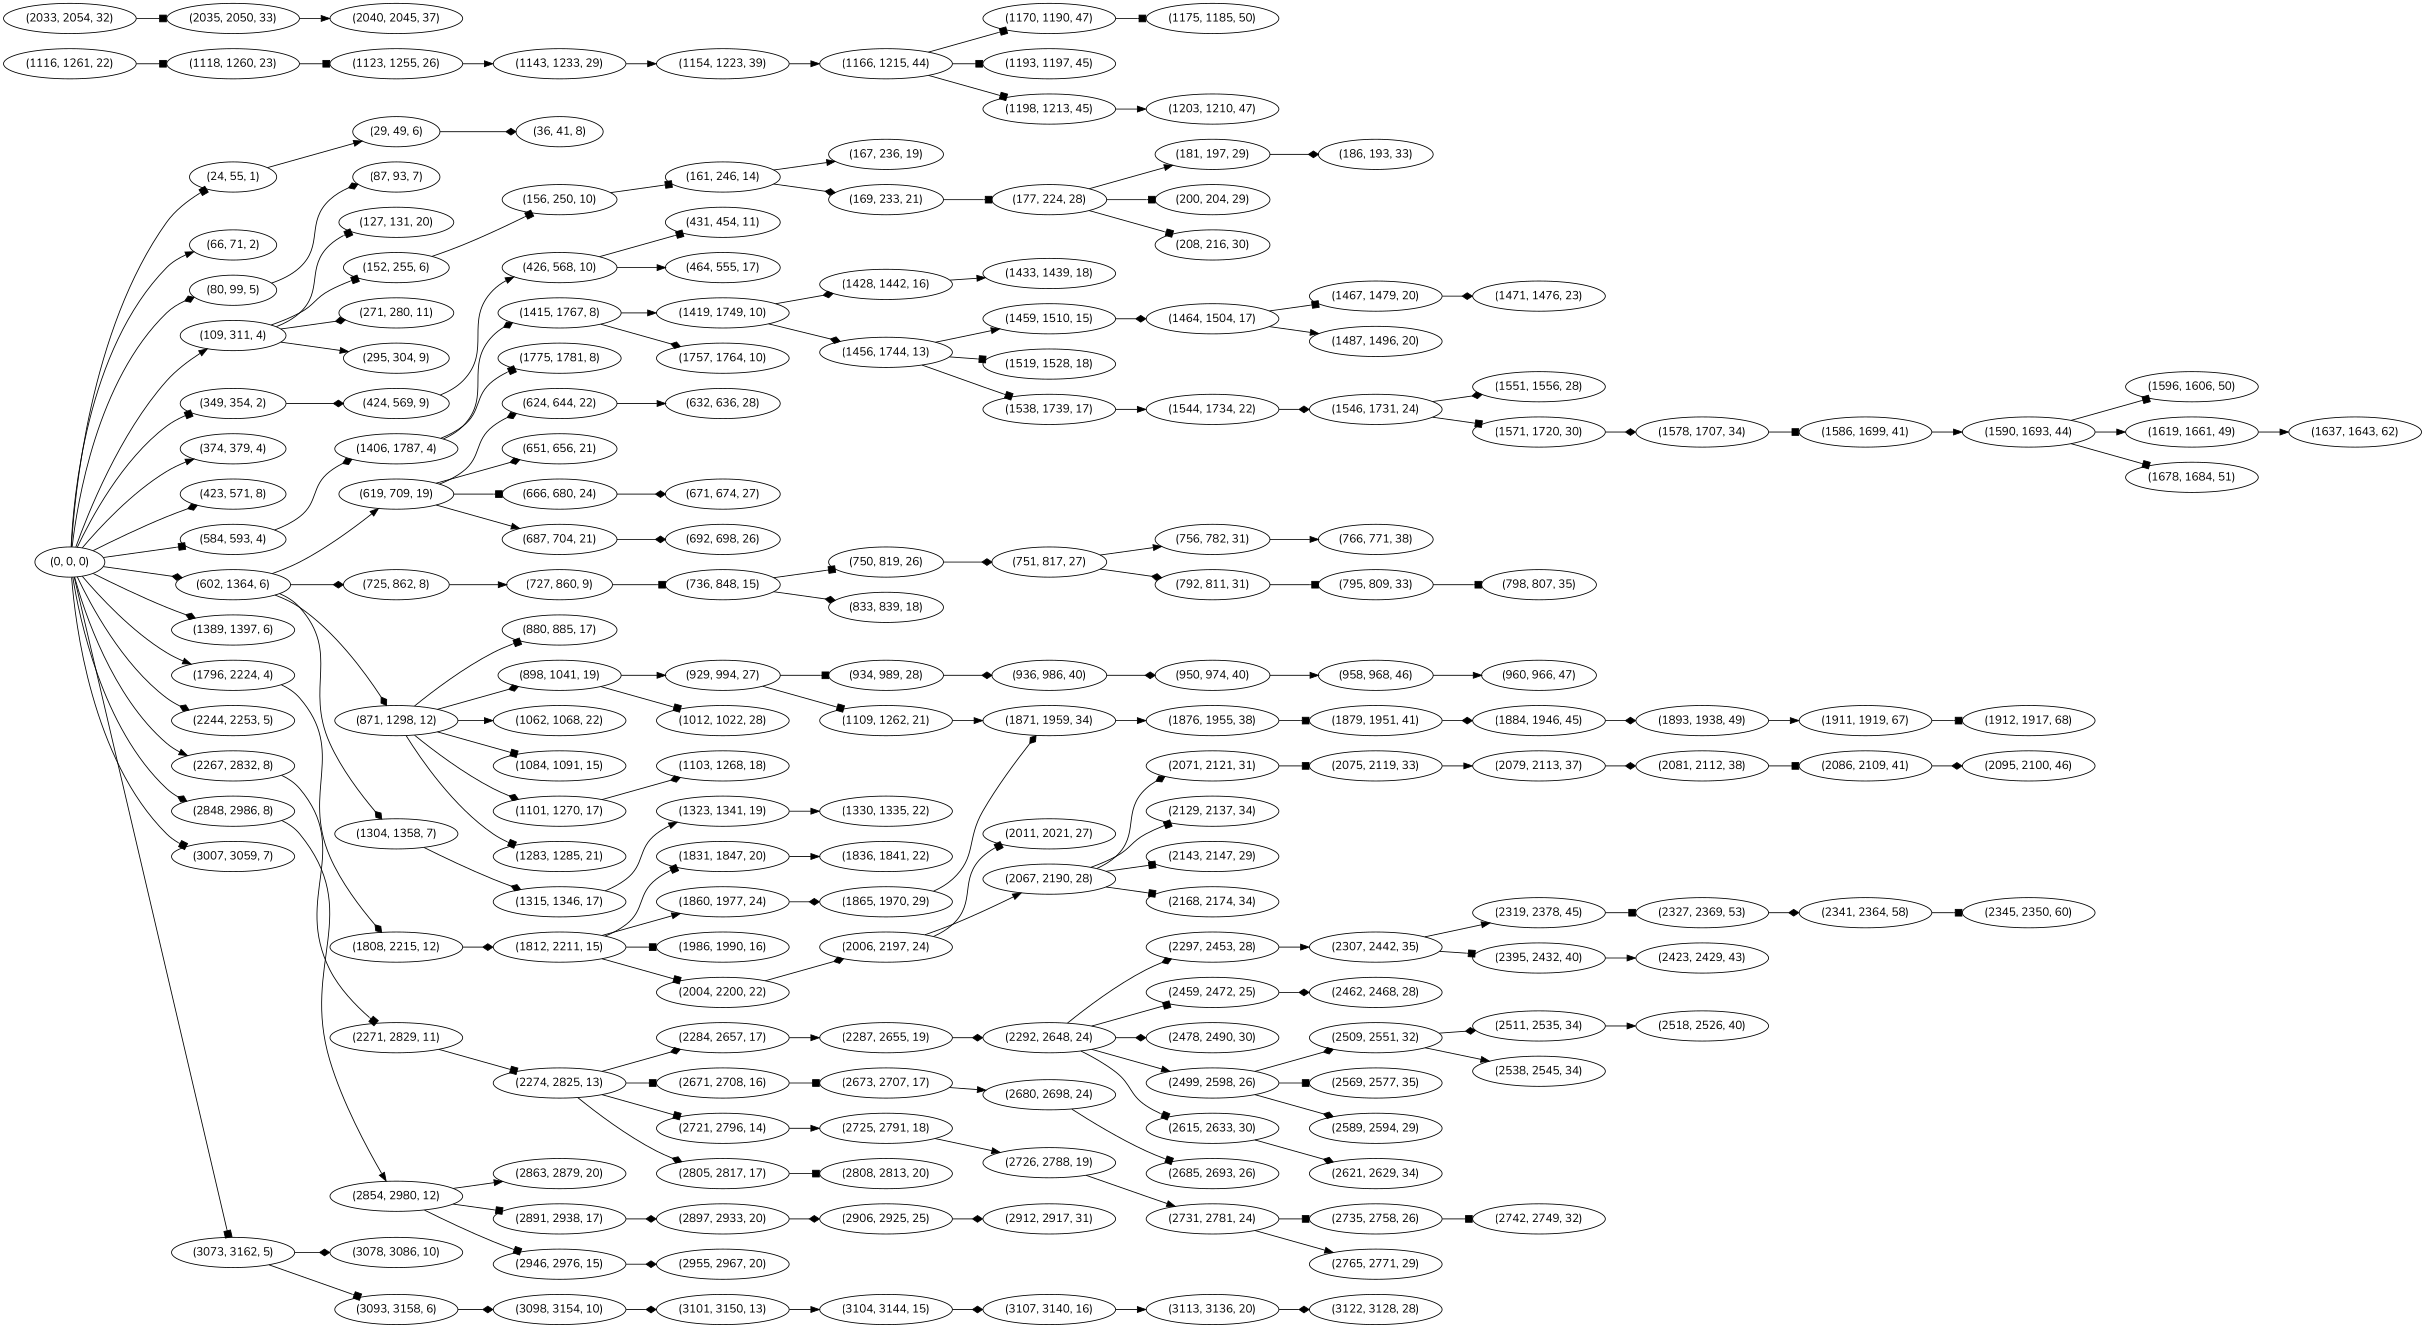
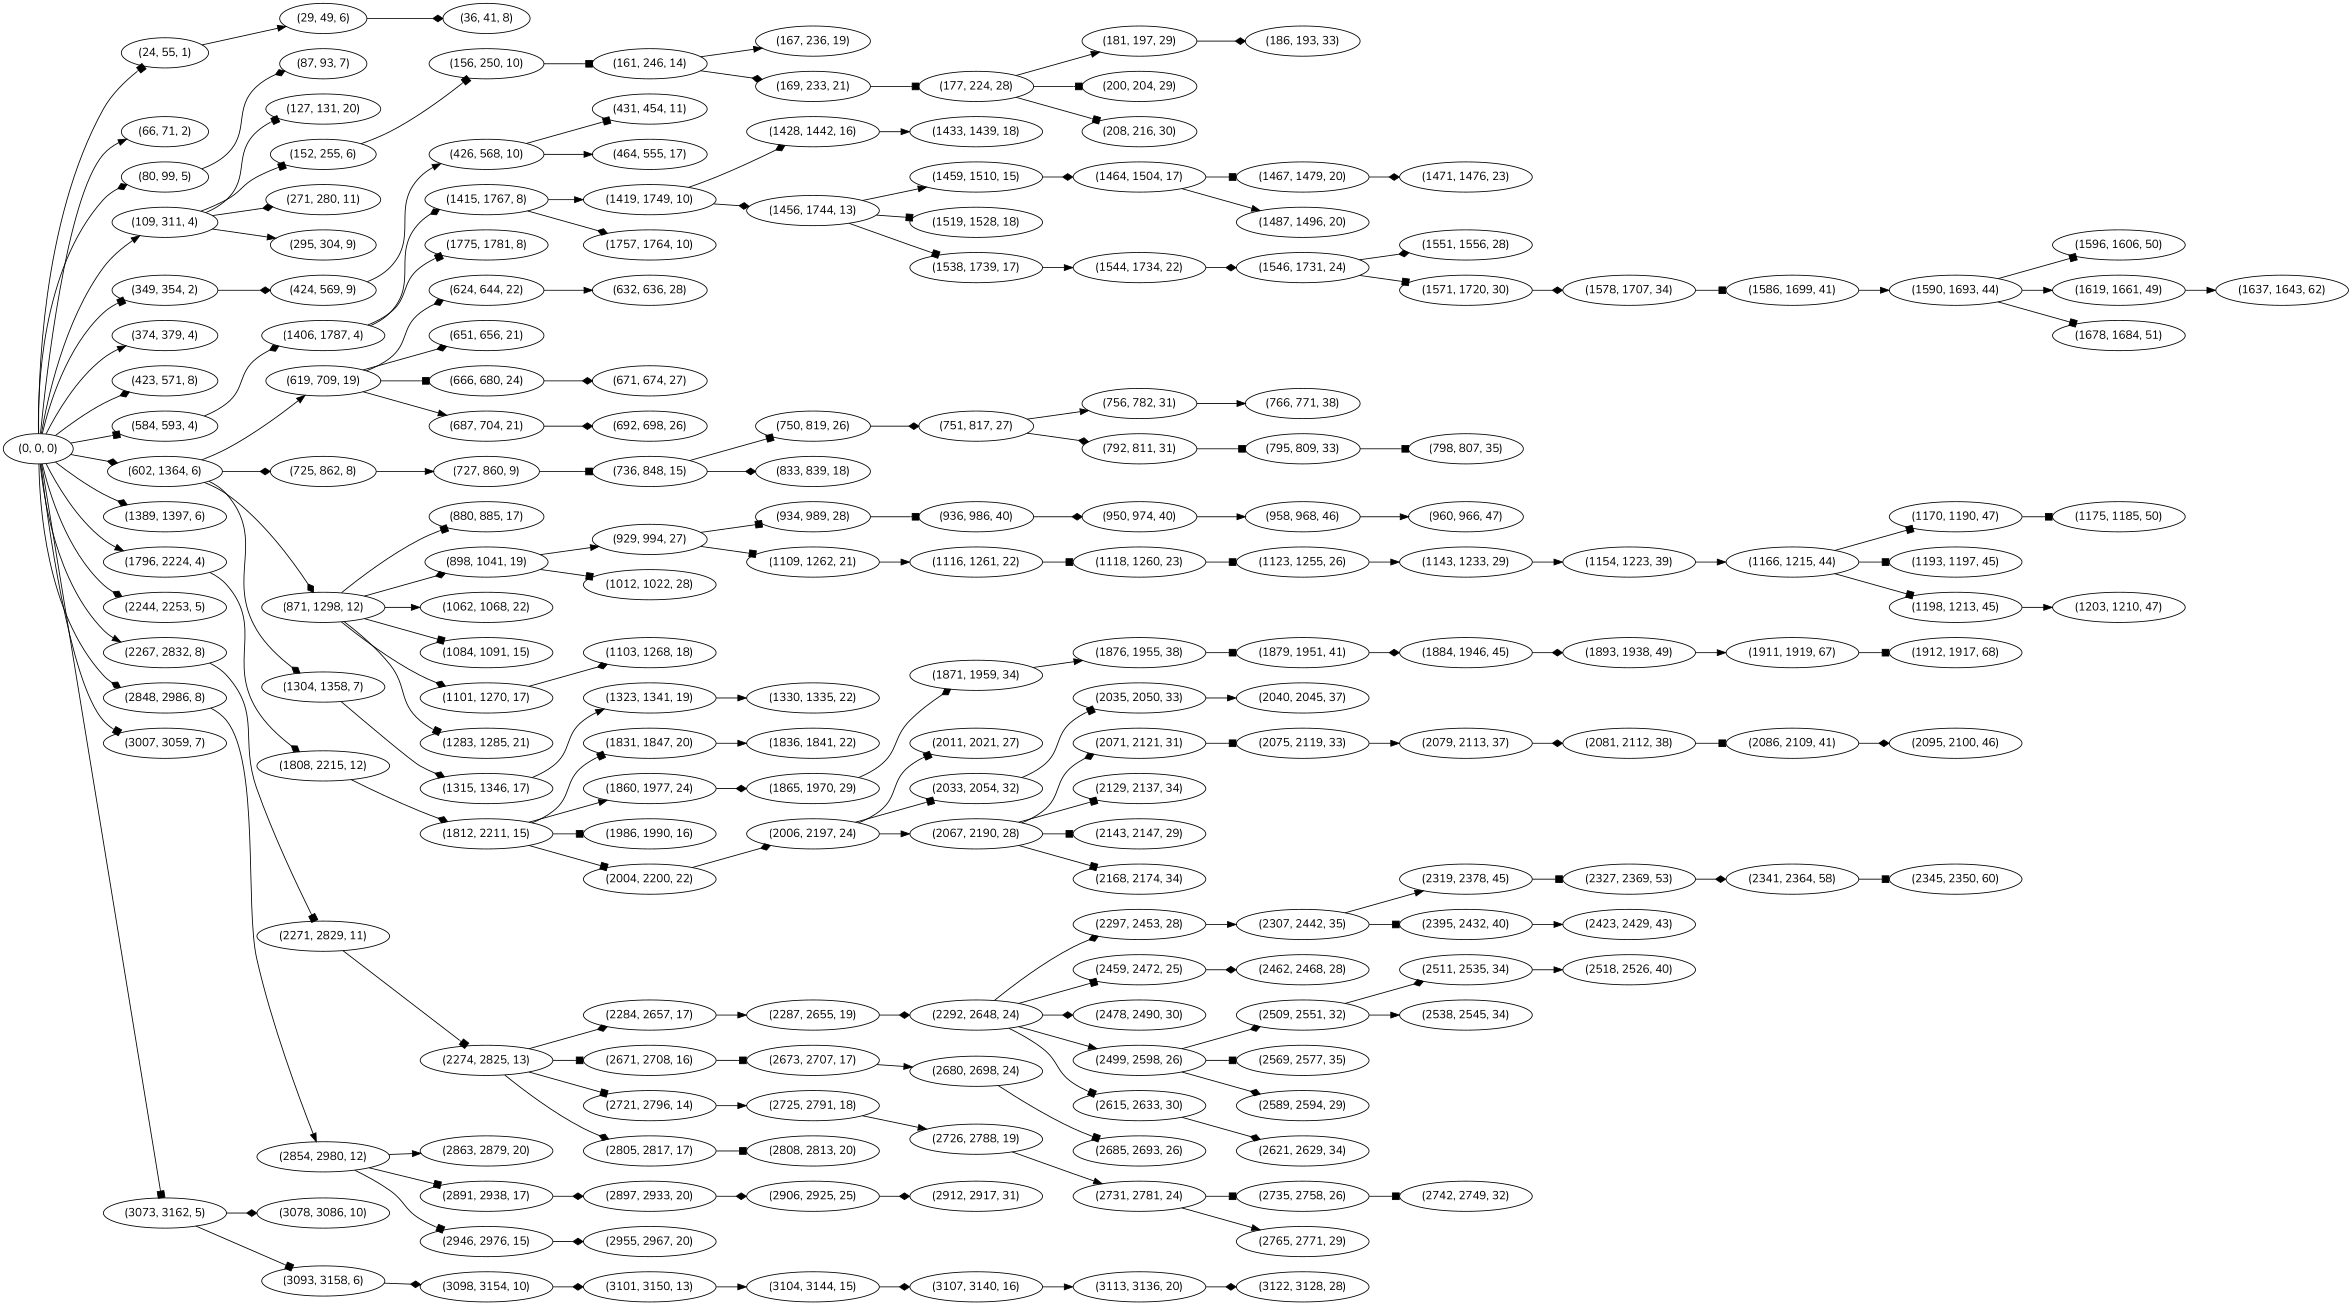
edge "(934, 989, 28)" -> "(936, 986, 40)": arrowhead diamond -> box
edge "(1109, 1262, 21)" -> "(1871, 1959, 34)": now "(1109, 1262, 21)" -> "(1116, 1261, 22)"
edge "(2006, 2197, 24)" -> "(2033, 2054, 32)": added
